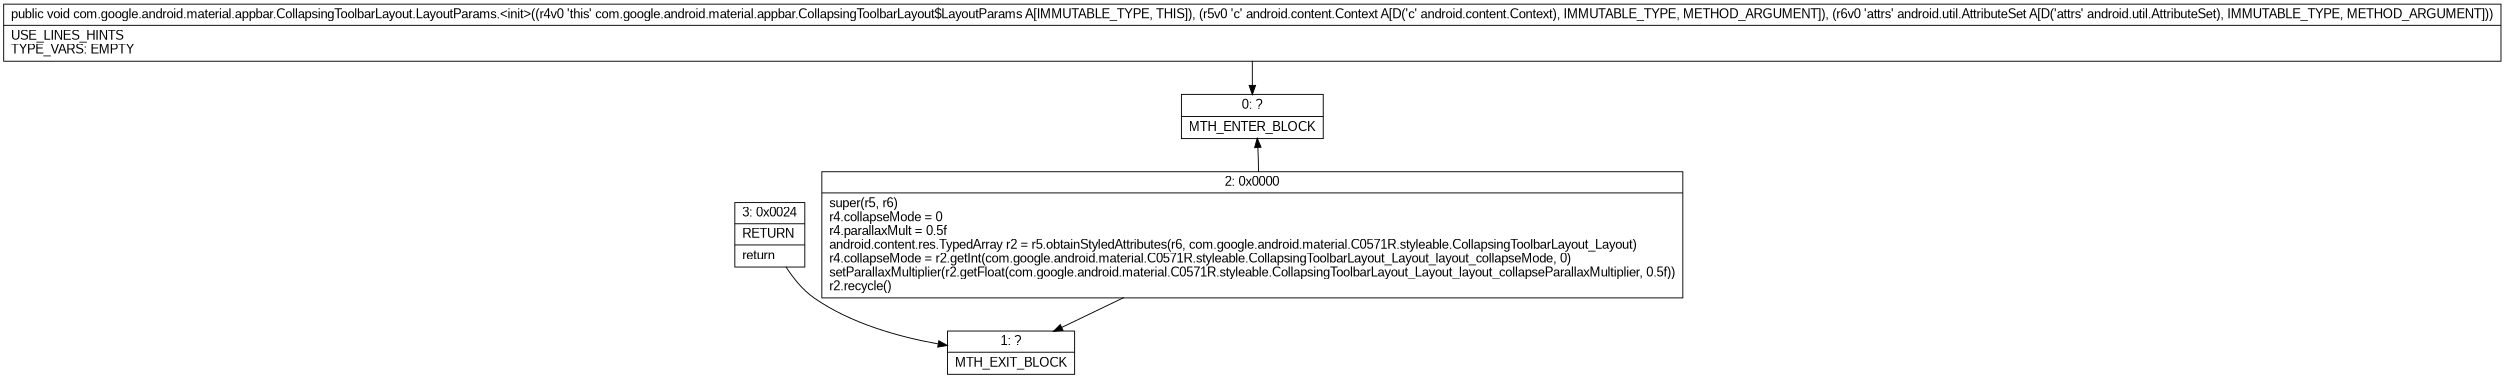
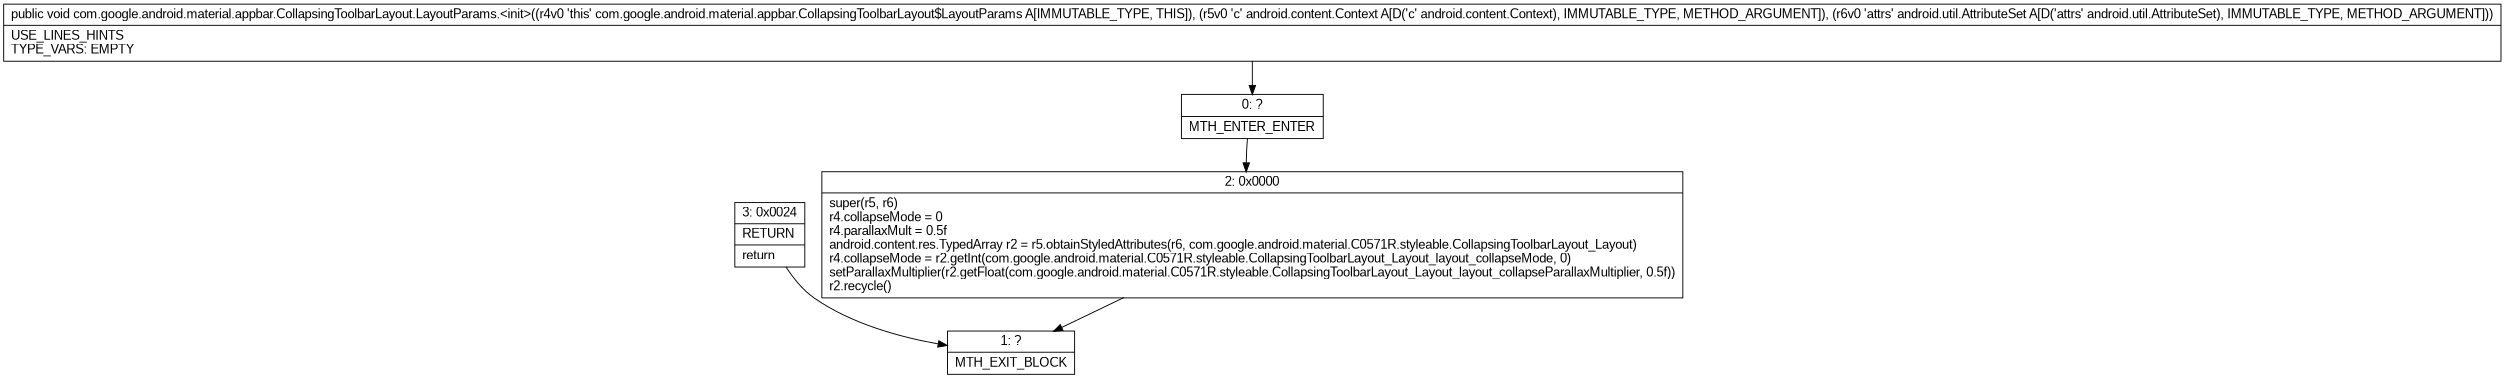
node "0: ?": text "MTH_ENTER_BLOCK" -> "MTH_ENTER_ENTER"
edge "2: 0x0000" -> "0: ?": reversed
